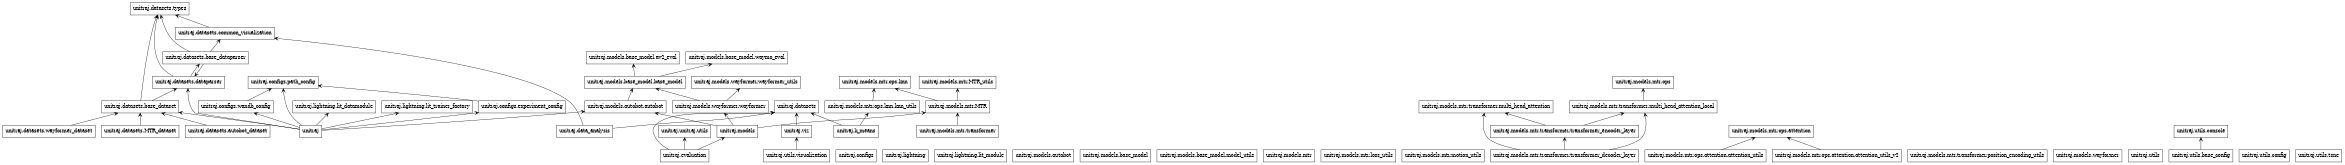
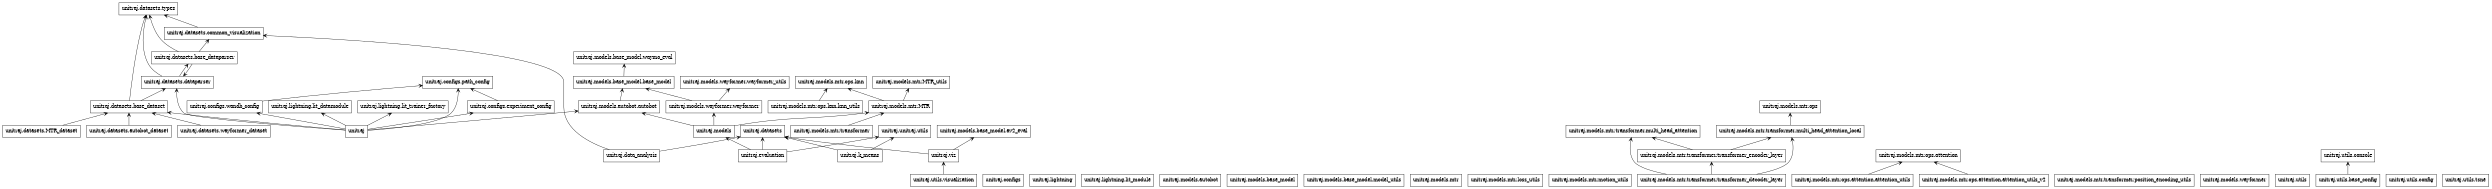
edge "unitraj.models.base_model.base_model" -> "unitraj.models.base_model.av2_eval": now "unitraj.viz" -> "unitraj.models.base_model.av2_eval"
edge "unitraj.k_means" -> "unitraj.models.mtr.ops.knn.knn_utils": now "unitraj.k_means" -> "unitraj.unitraj.utils"
